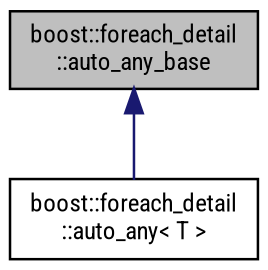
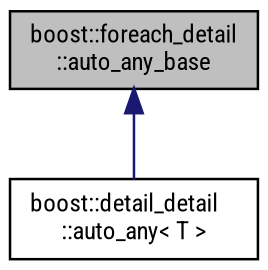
node "boost::foreach_detail ::auto_any< T >": label "boost::foreach_detail ::auto_any< T >" -> "boost::detail_detail ::auto_any< T >"
